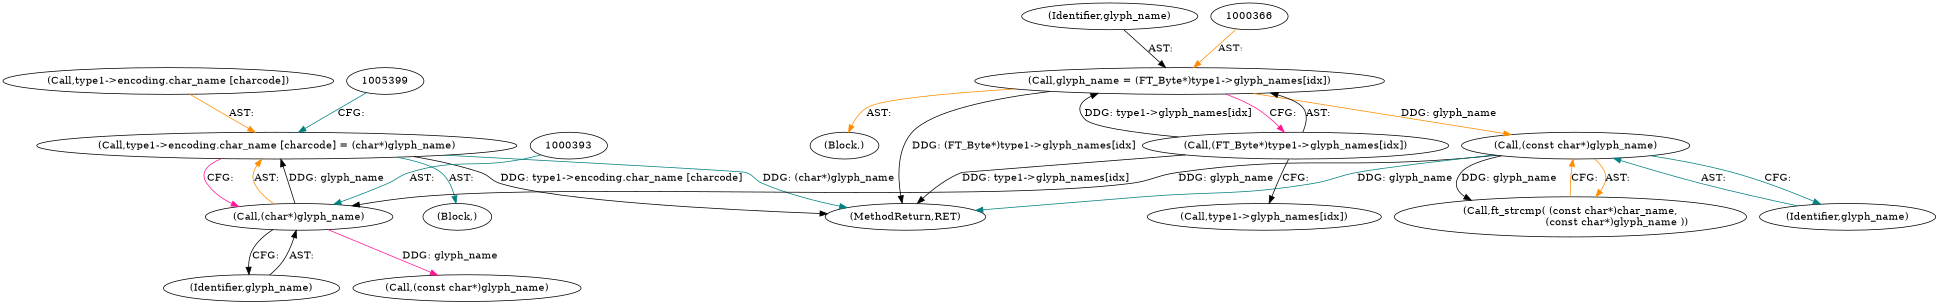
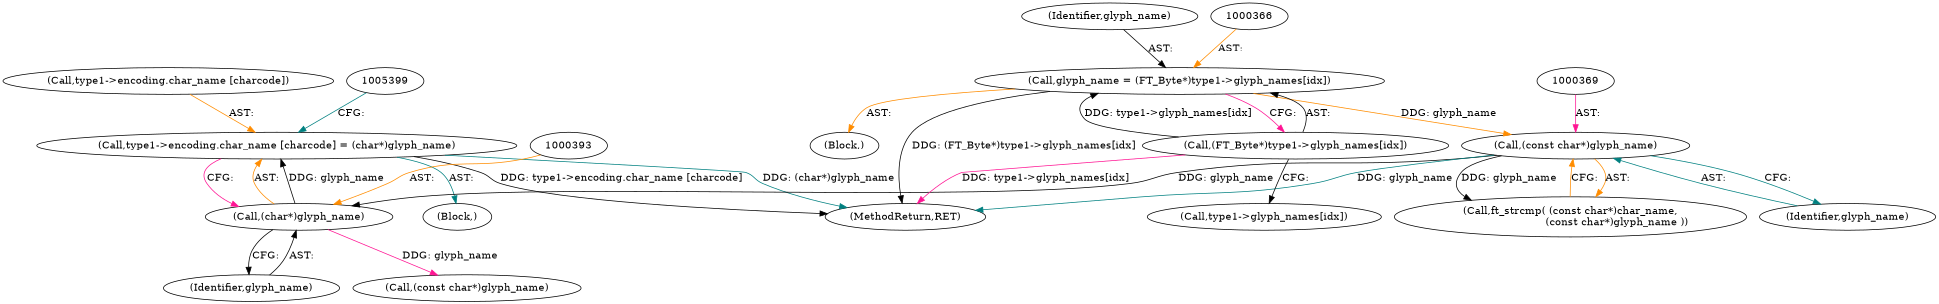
node "1000369": added
edge "(Call,(FT_Byte*)type1->glyph_names[idx])" -> "(MethodReturn,RET)": color black -> deeppink
edge "1000393" -> "(Call,(char*)glyph_name)": color teal -> darkorange
